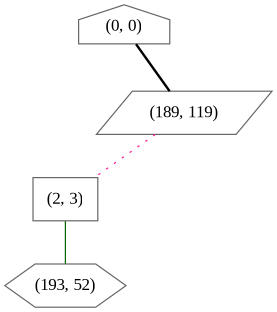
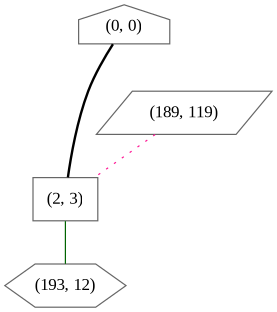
edge "(0, 0)" -- "(189, 119)": now "(0, 0)" -- "(2, 3)"
node "(193, 52)": label "(193, 52)" -> "(193, 12)"
